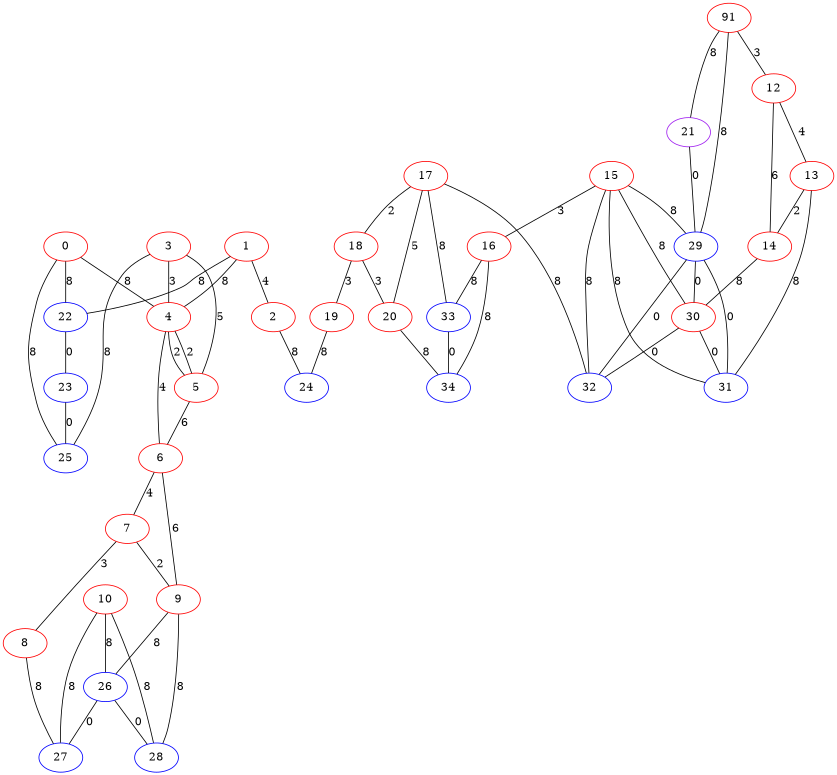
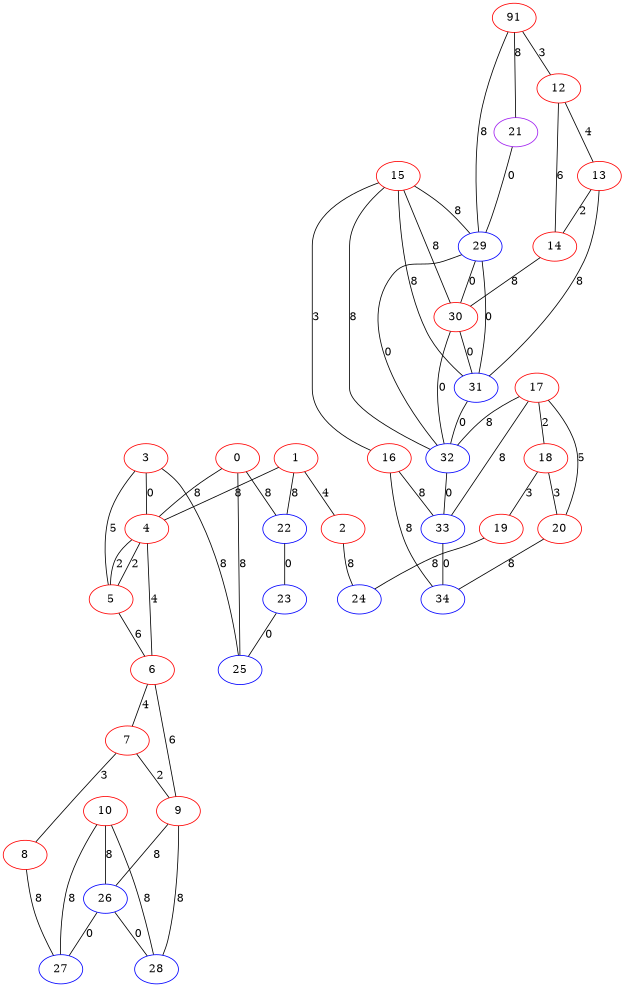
edge "3" -- "4": label "3" -> "0"
edge "31" -- "32": added, label "0"
edge "32" -- "33": added, label "0"
